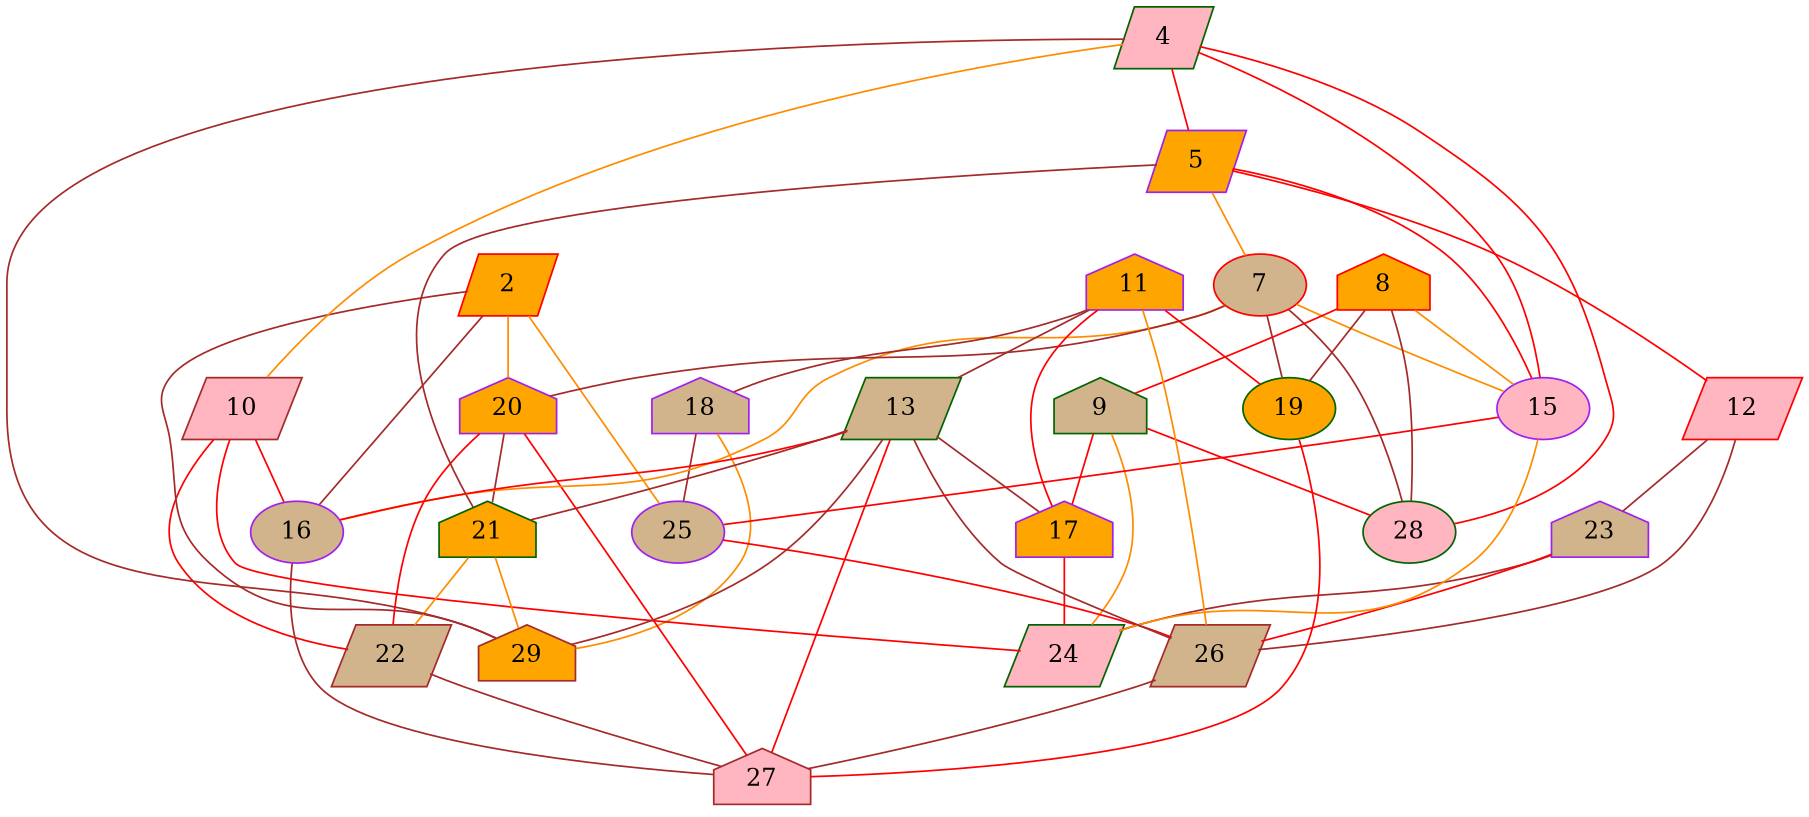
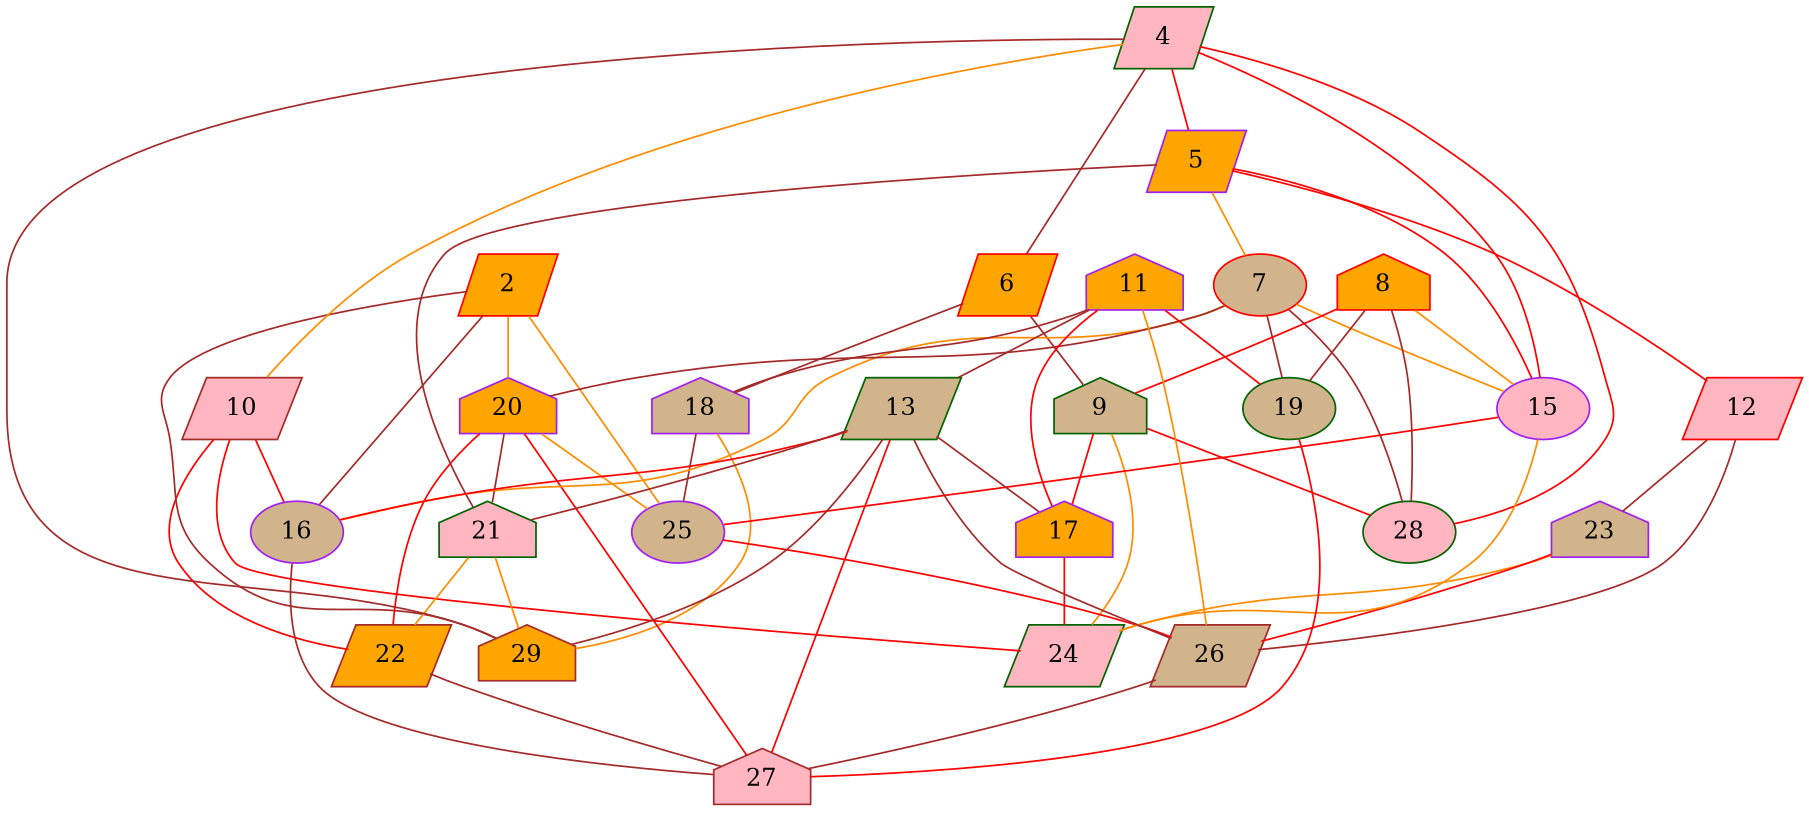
node "6": added
node "19": fillcolor orange -> tan
edge "20" -- "25": added
node "21": fillcolor orange -> lightpink
edge "23" -- "24": color brown -> darkorange
node "22": fillcolor tan -> orange
